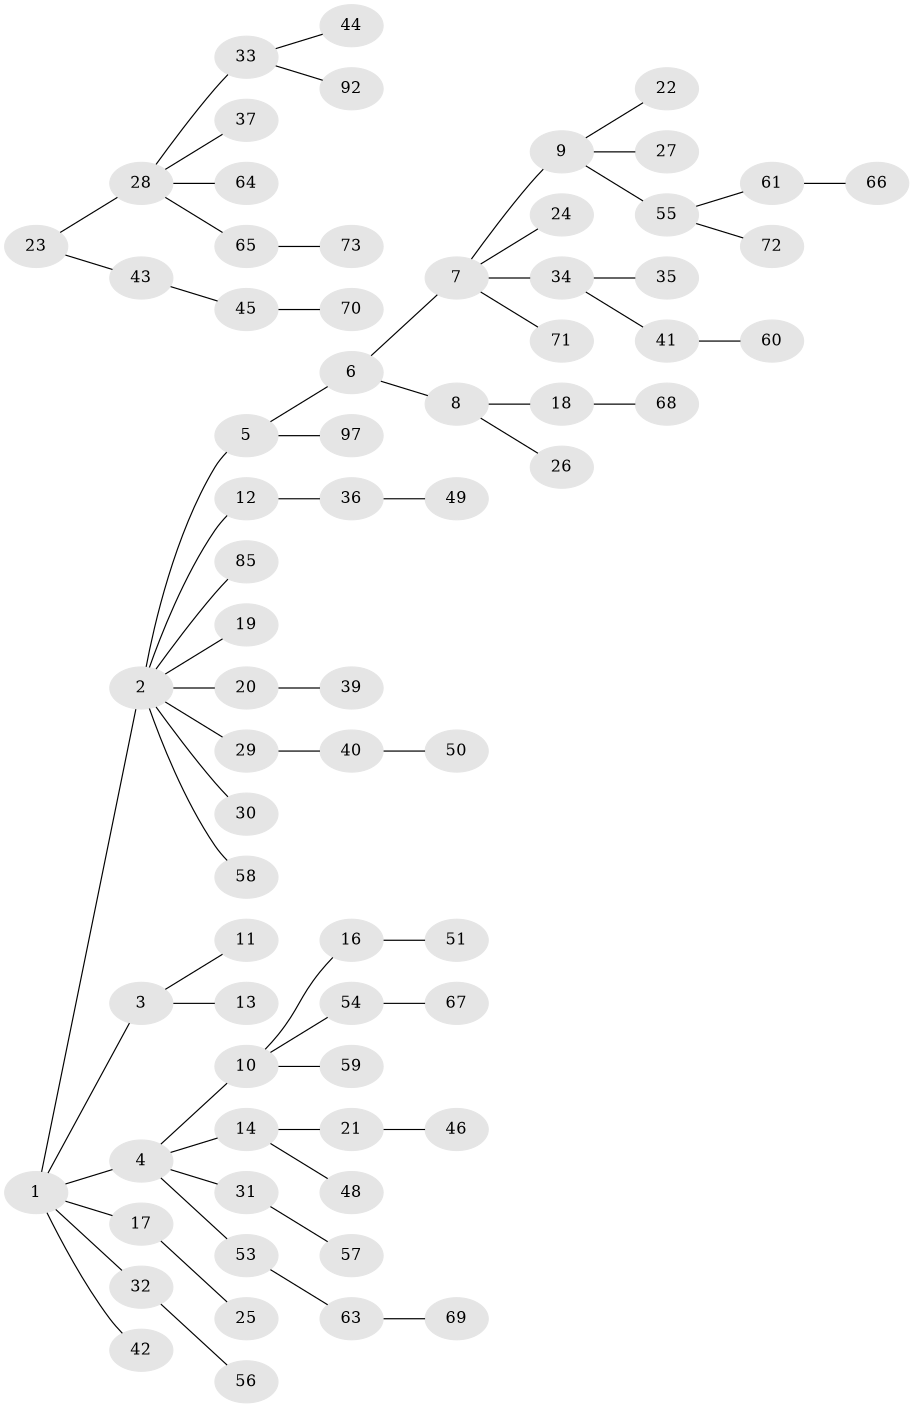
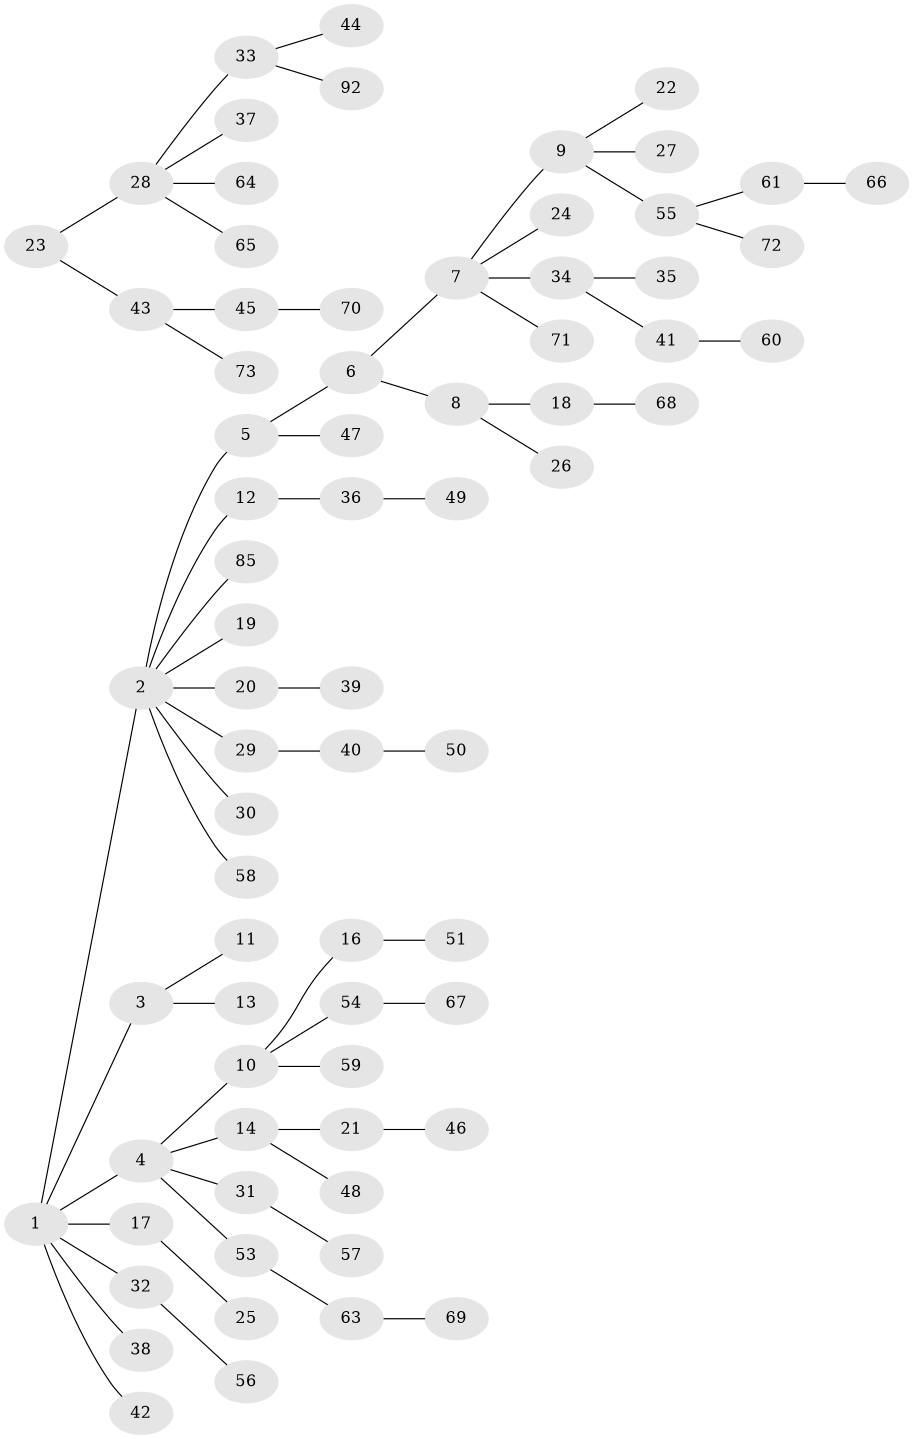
edge "65" -- "73": now "43" -- "73"
node "97": label "97" -> "47"
node "38": added
